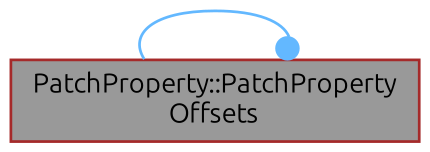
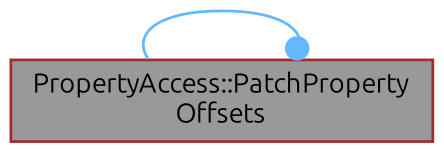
node "PatchProperty::PatchProperty Offsets": label "PatchProperty::PatchProperty Offsets" -> "PropertyAccess::PatchProperty Offsets"
